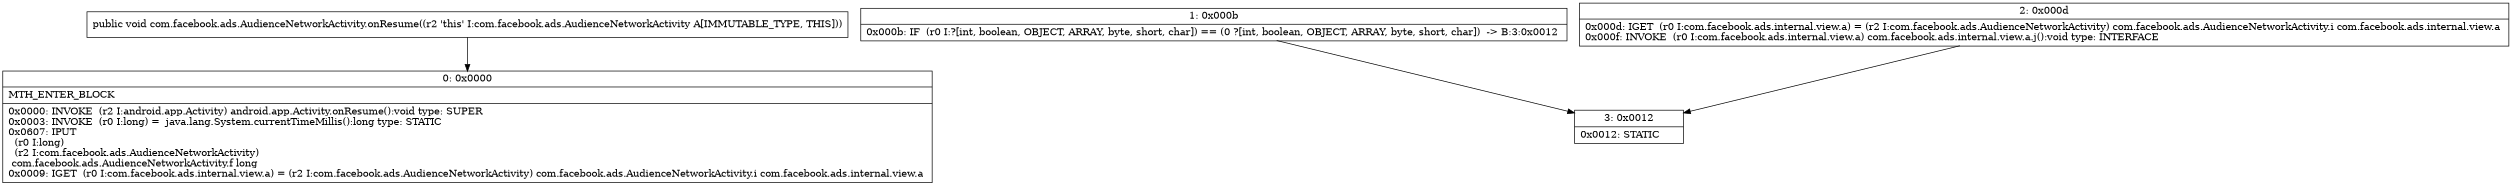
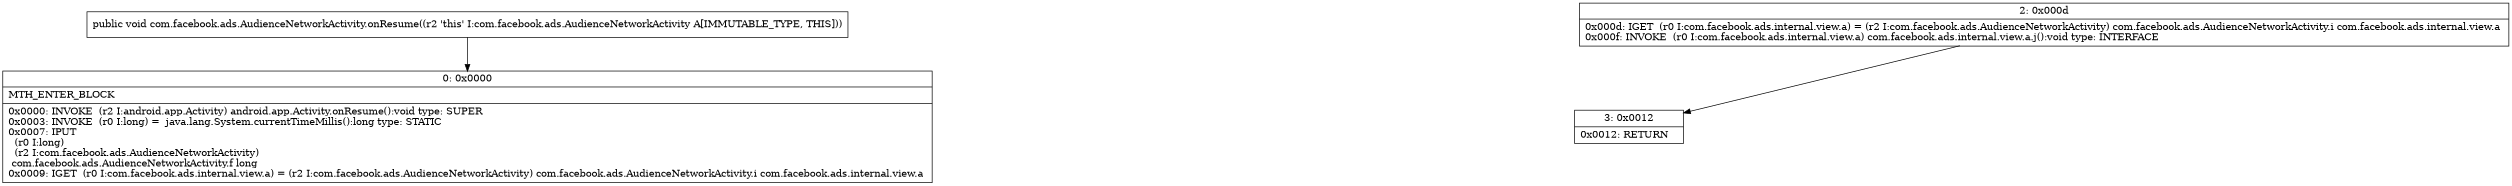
node "1: 0x000b": removed
node "0: 0x0000": text "0x0607: IPUT" -> "0x0007: IPUT"
node "3: 0x0012": text "0x0012: STATIC" -> "0x0012: RETURN"
